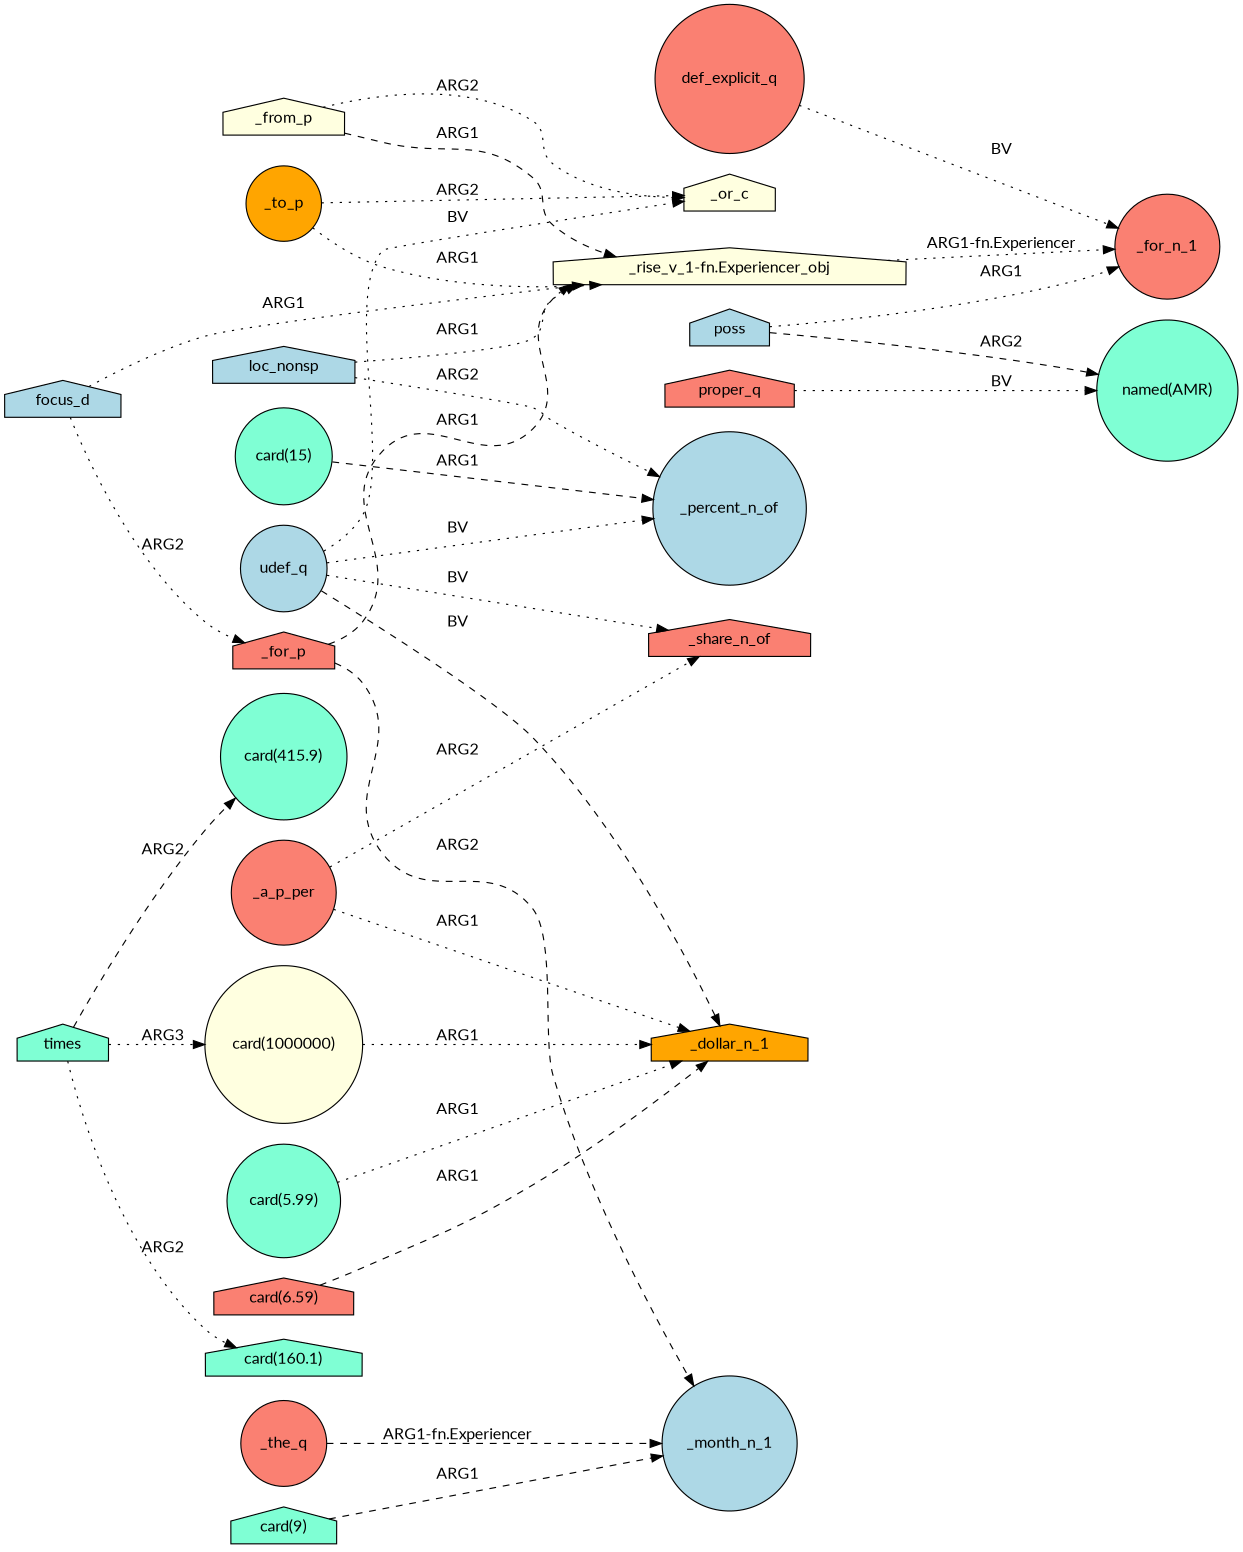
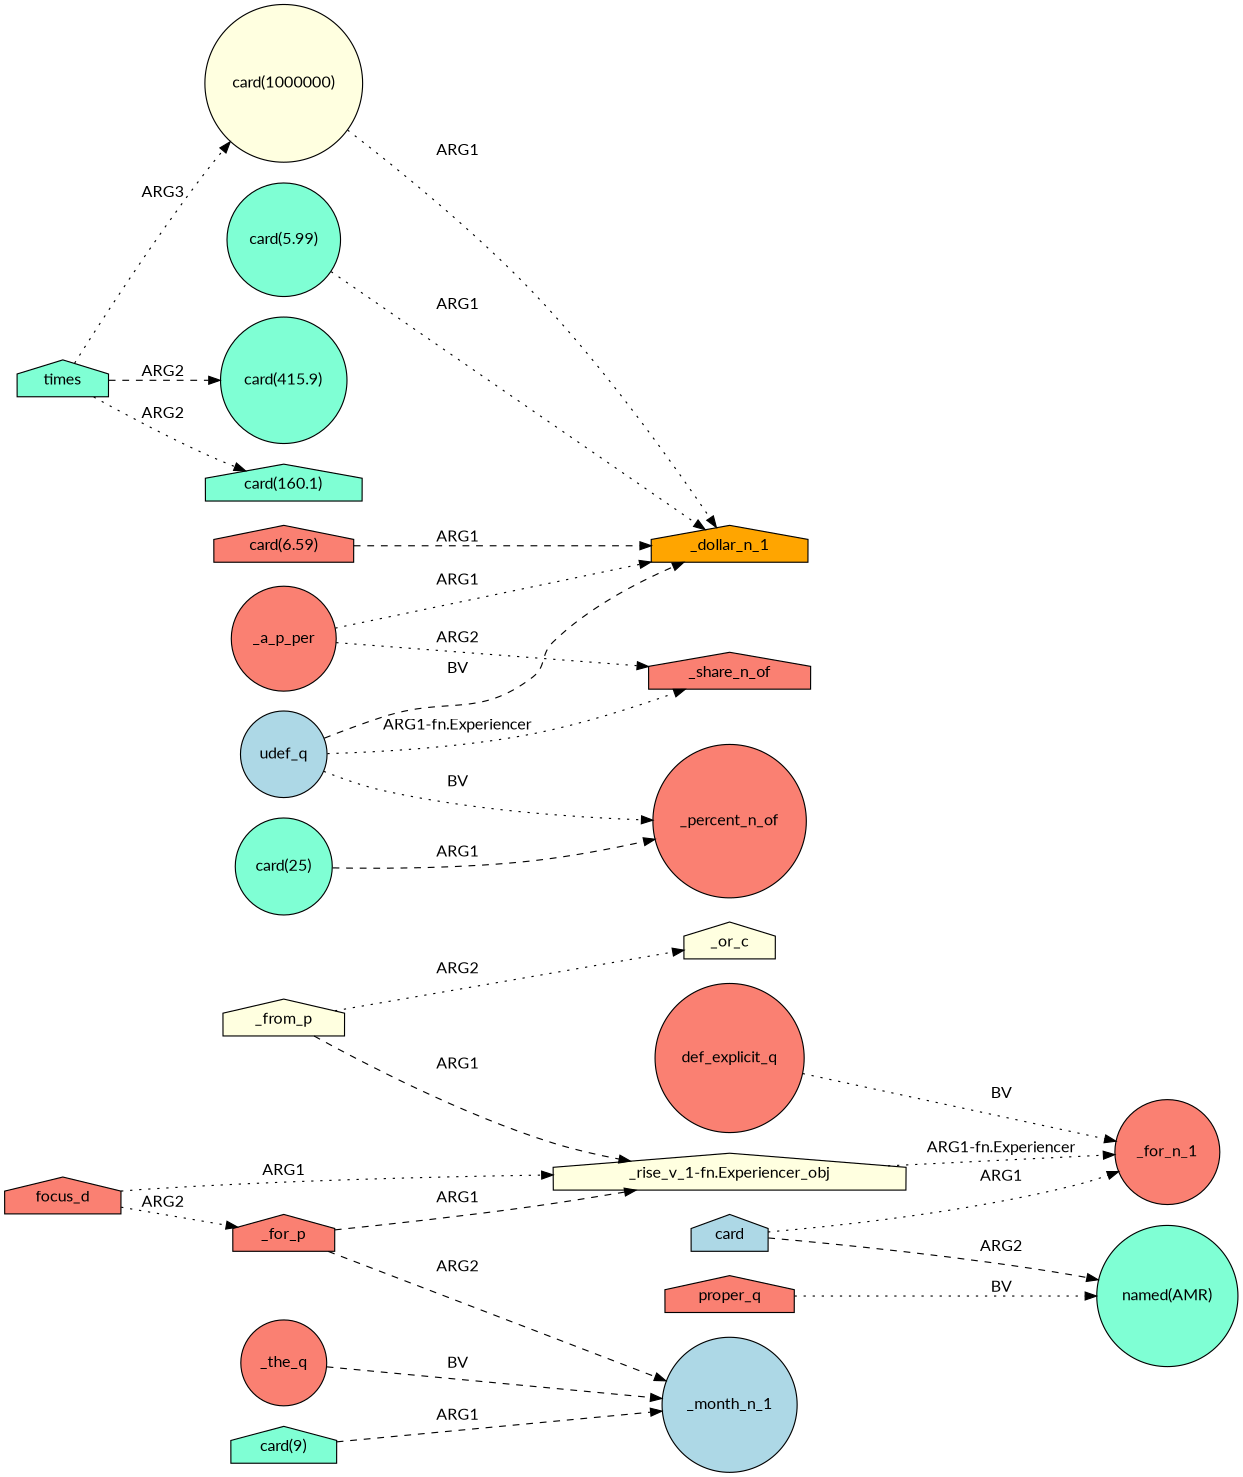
node "_to_p": removed
edge "udef_q" -> "_or_c": removed, label "BV"
node "poss": label "poss" -> "card"
node "loc_nonsp": removed
node "focus_d": fillcolor lightblue -> salmon
node "card(15)": label "card(15)" -> "card(25)"
node "_percent_n_of": fillcolor lightblue -> salmon
edge "udef_q" -> "_share_n_of": label "BV" -> "ARG1-fn.Experiencer"
edge "_the_q" -> "_month_n_1": label "ARG1-fn.Experiencer" -> "BV"
